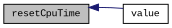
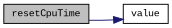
edge "value" -> "resetCpuTime": reversed
